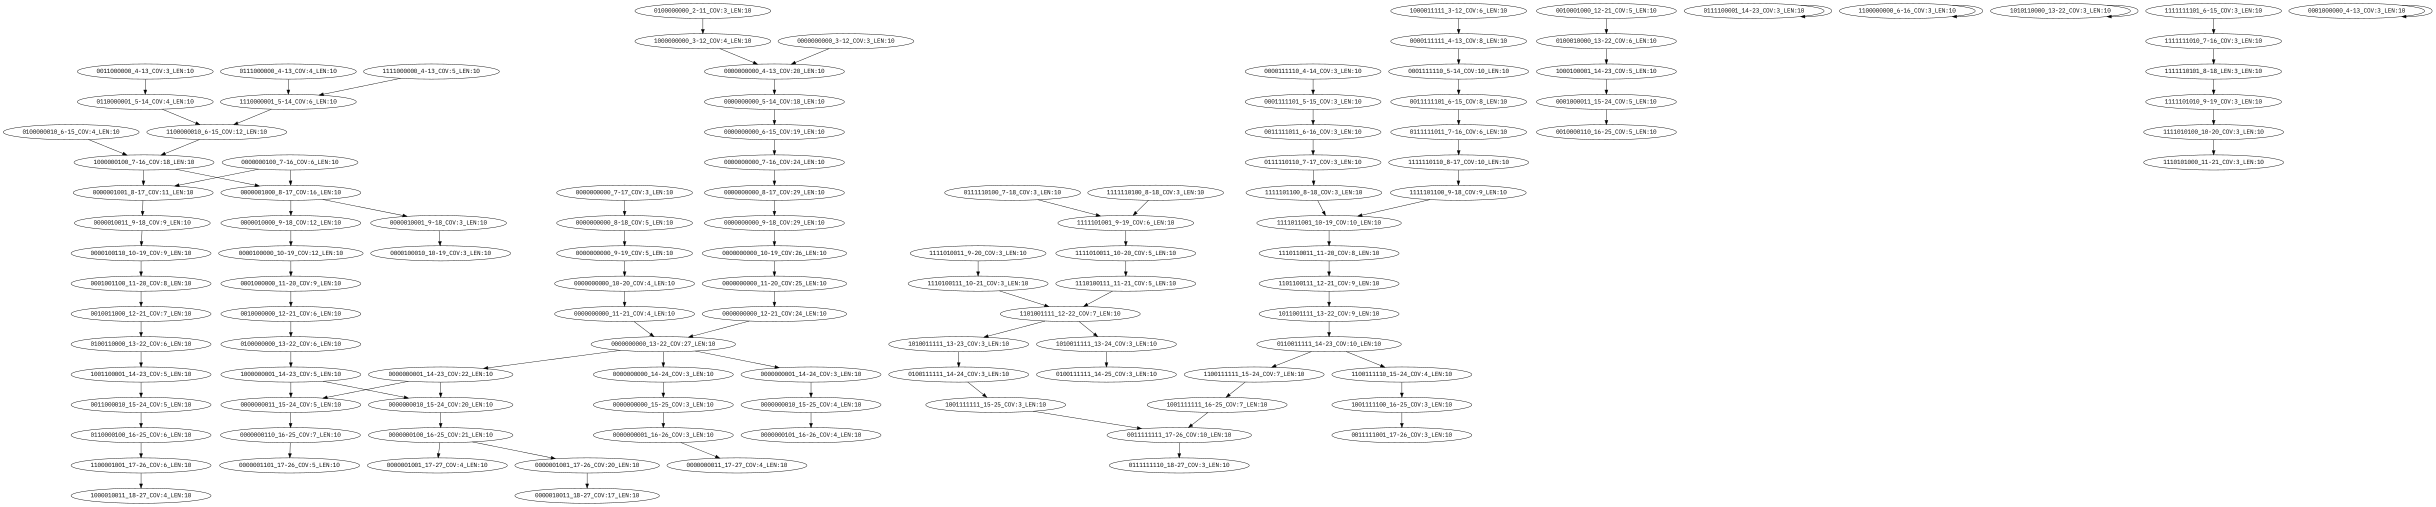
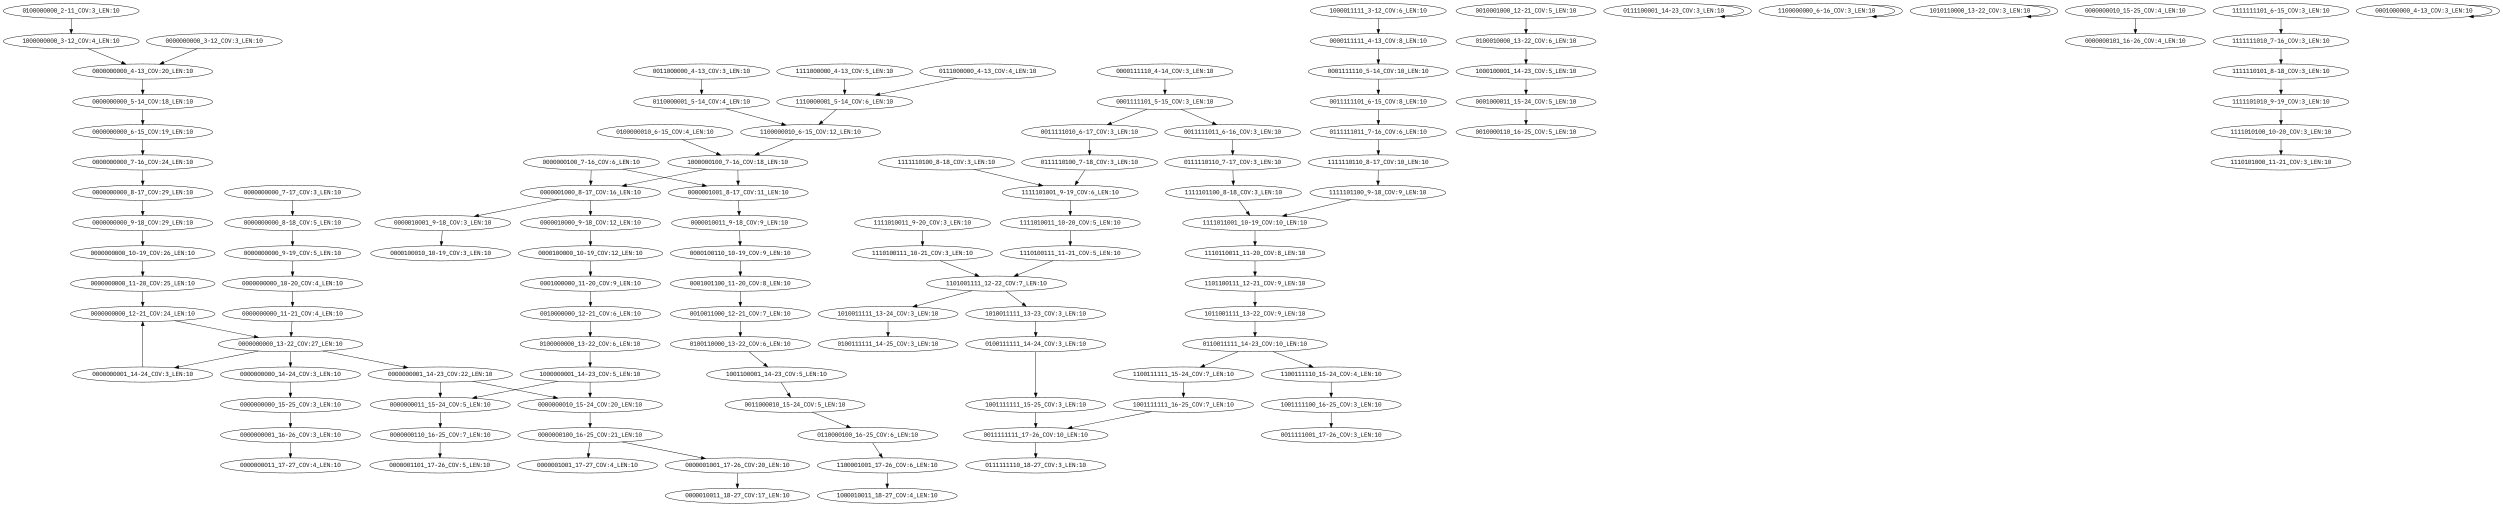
node "1111110101_8-18_LEN:3_LEN:10": label "1111110101_8-18_LEN:3_LEN:10" -> "1111110101_8-18_COV:3_LEN:10"
node "0011111010_6-17_COV:3_LEN:10": added
edge "0000000001_14-24_COV:3_LEN:10" -> "0000000010_15-25_COV:4_LEN:10": now "0000000001_14-24_COV:3_LEN:10" -> "0000000000_12-21_COV:24_LEN:10"
